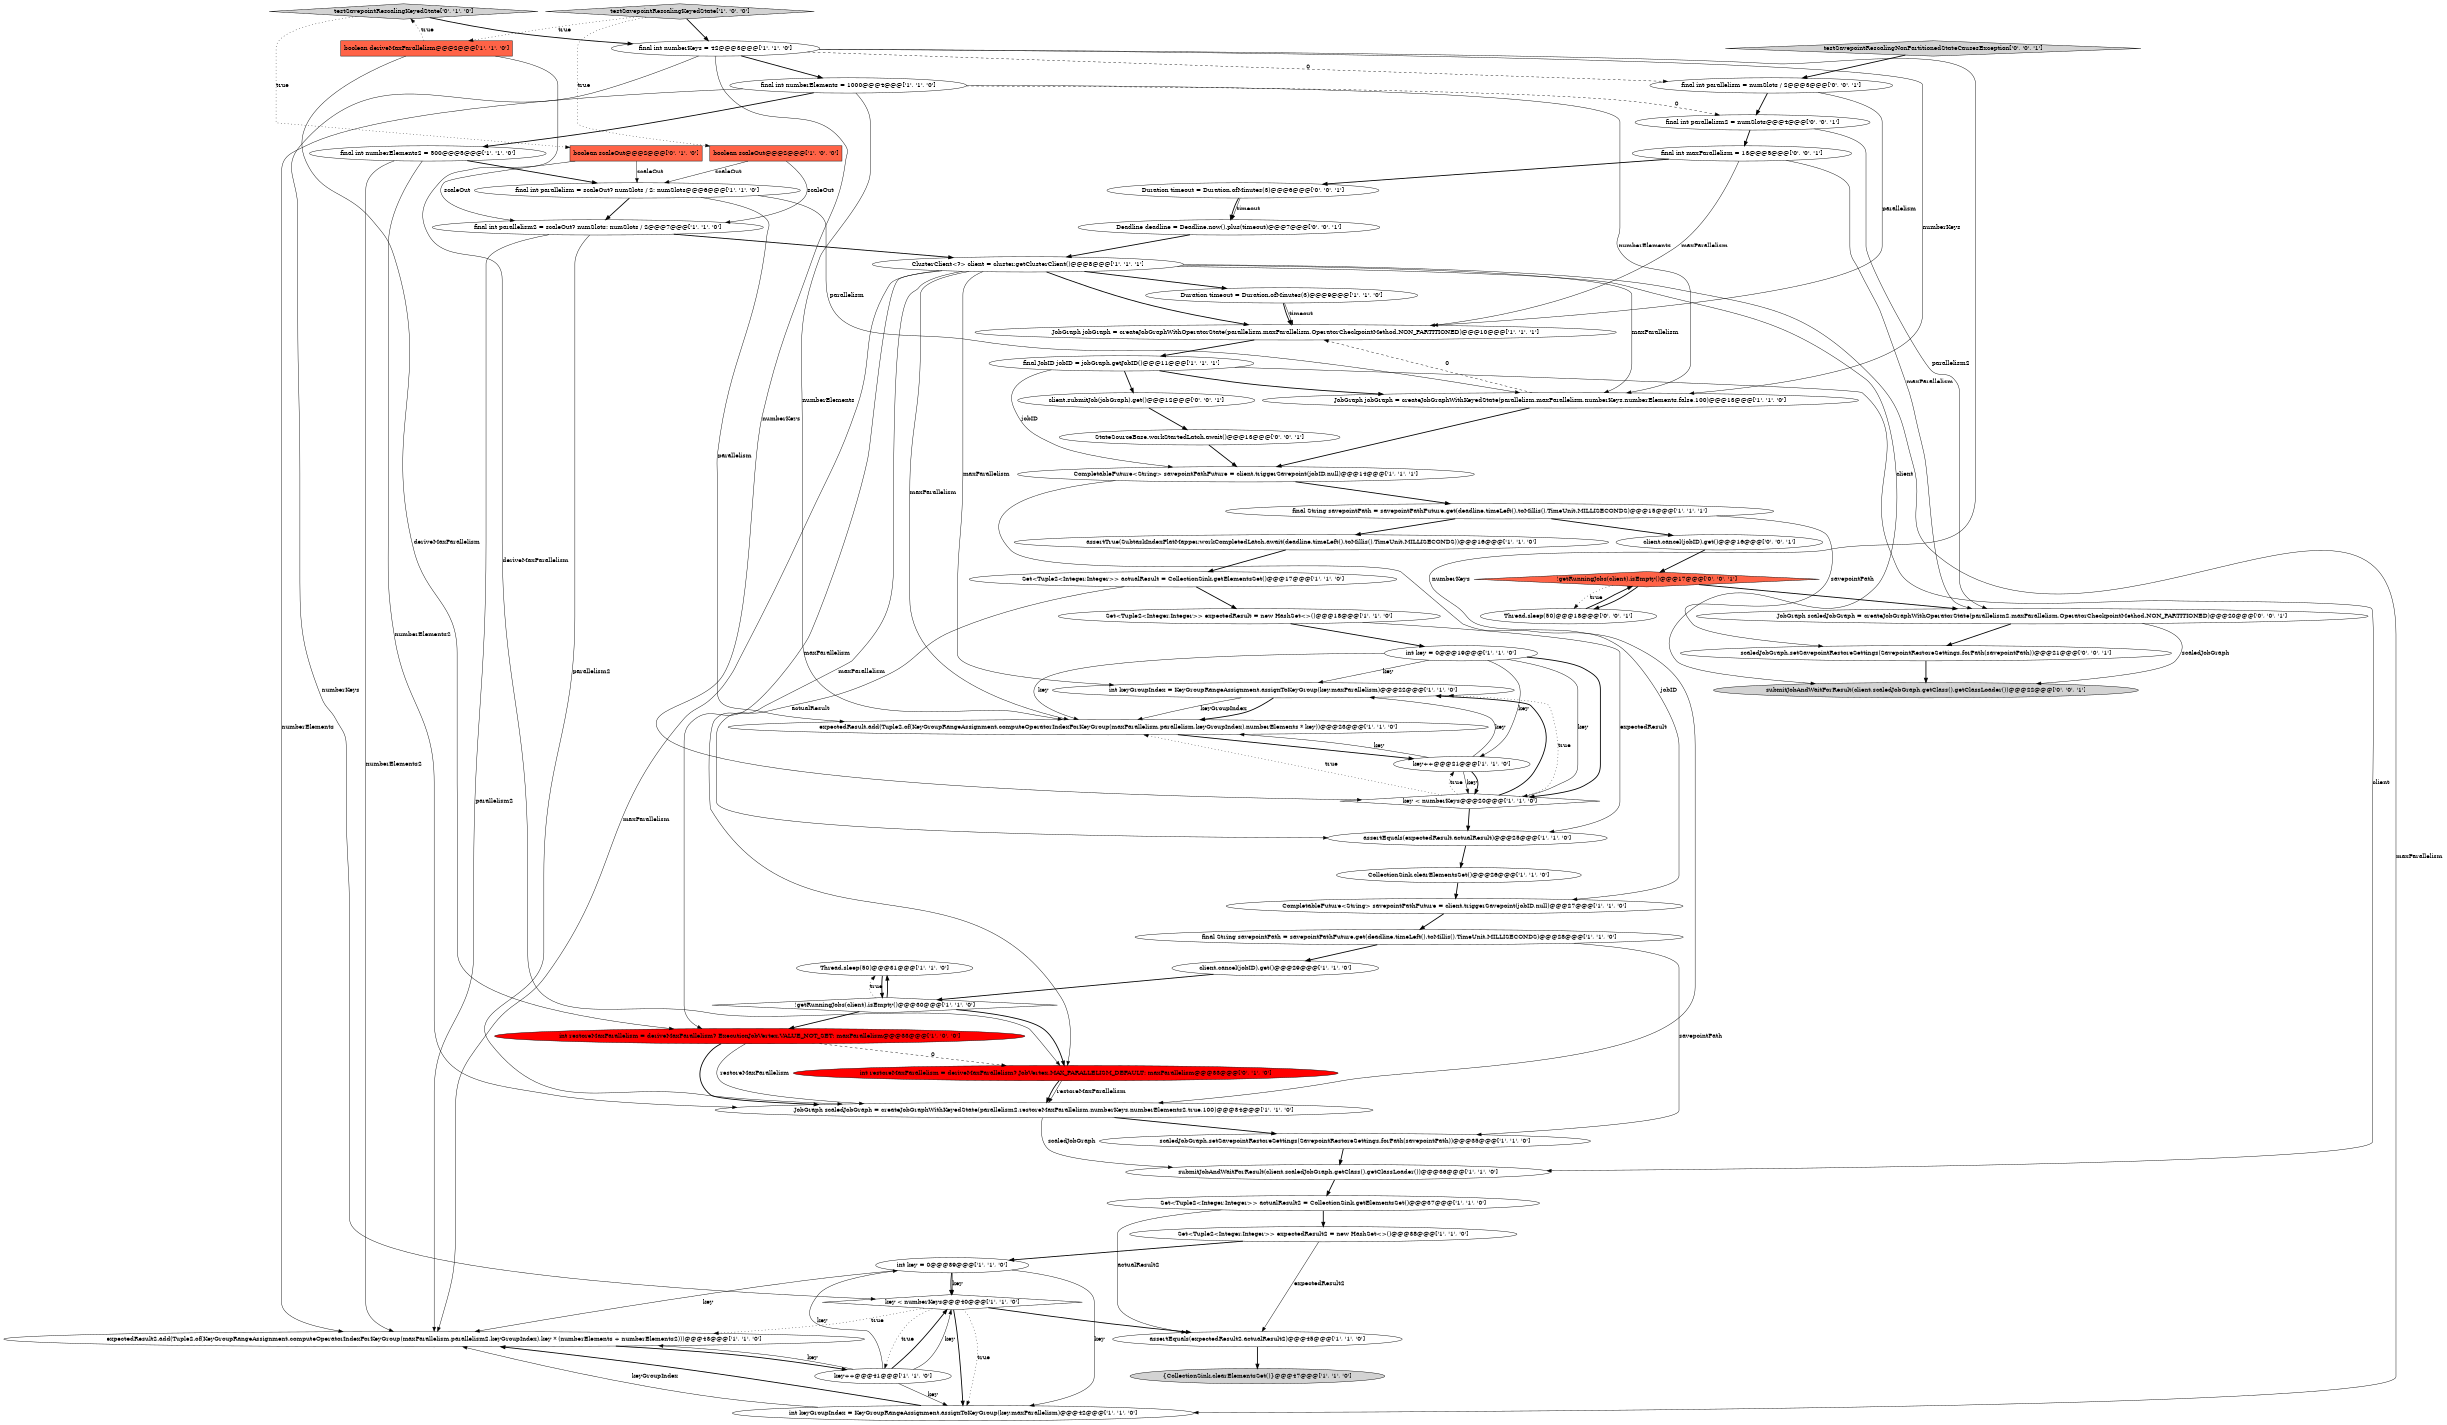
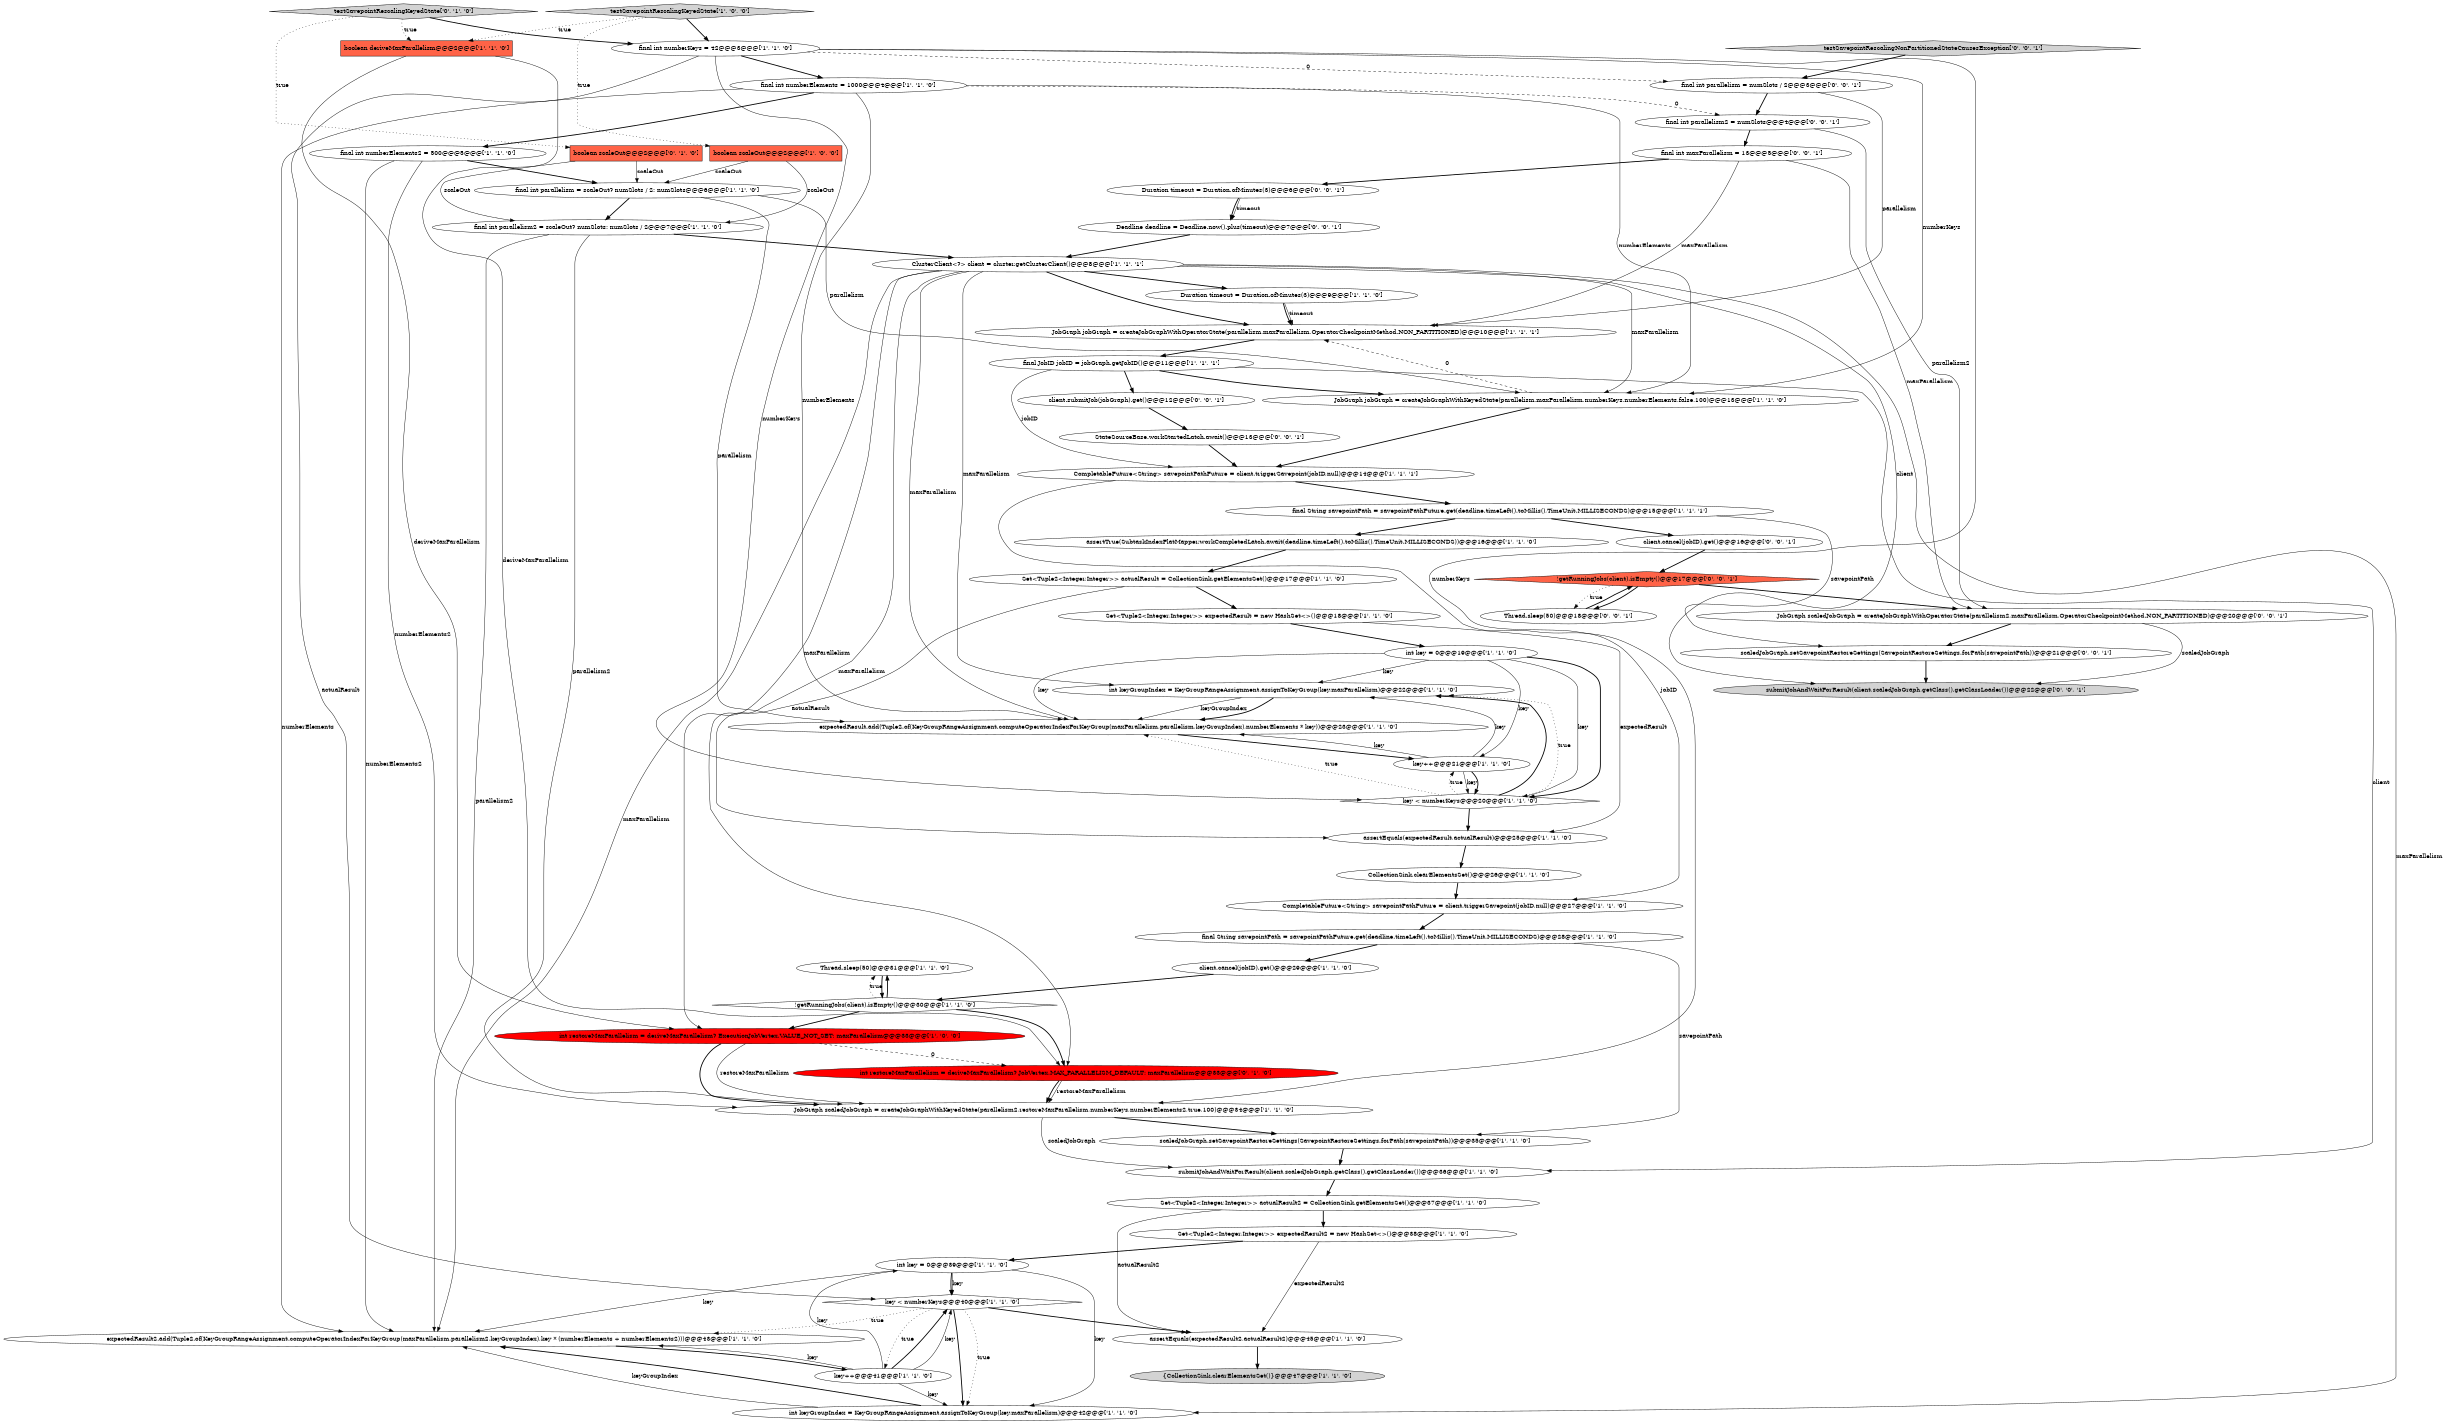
edge "boolean deriveMaxParallelism@@@2@@@['1', '1', '0']" -> "testSavepointRescalingKeyedState['0', '1', '0']": reversed
edge "final int numberKeys = 42@@@3@@@['1', '1', '0']" -> "key < numberKeys@@@40@@@['1', '1', '0']": label "numberKeys" -> "actualResult"
